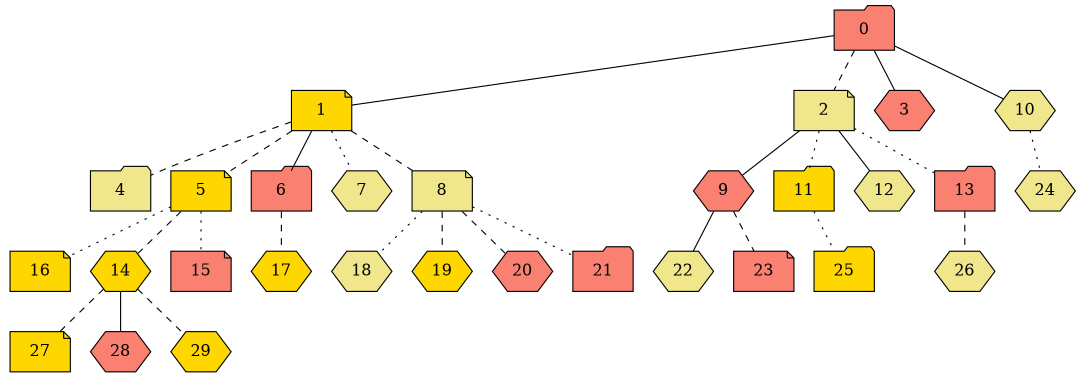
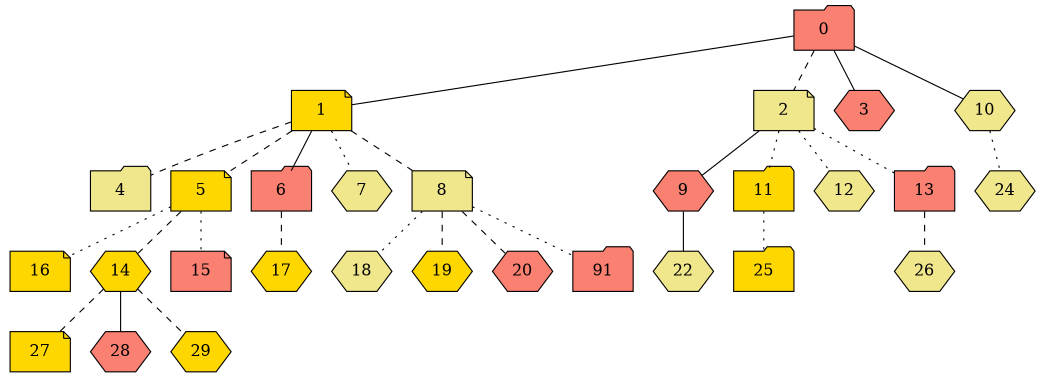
edge "2" -- "12": style solid -> dotted
node "21": label "21" -> "91"
node "23": removed
